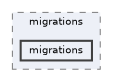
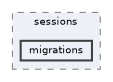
cluster "migrations": label "migrations" -> "sessions"
